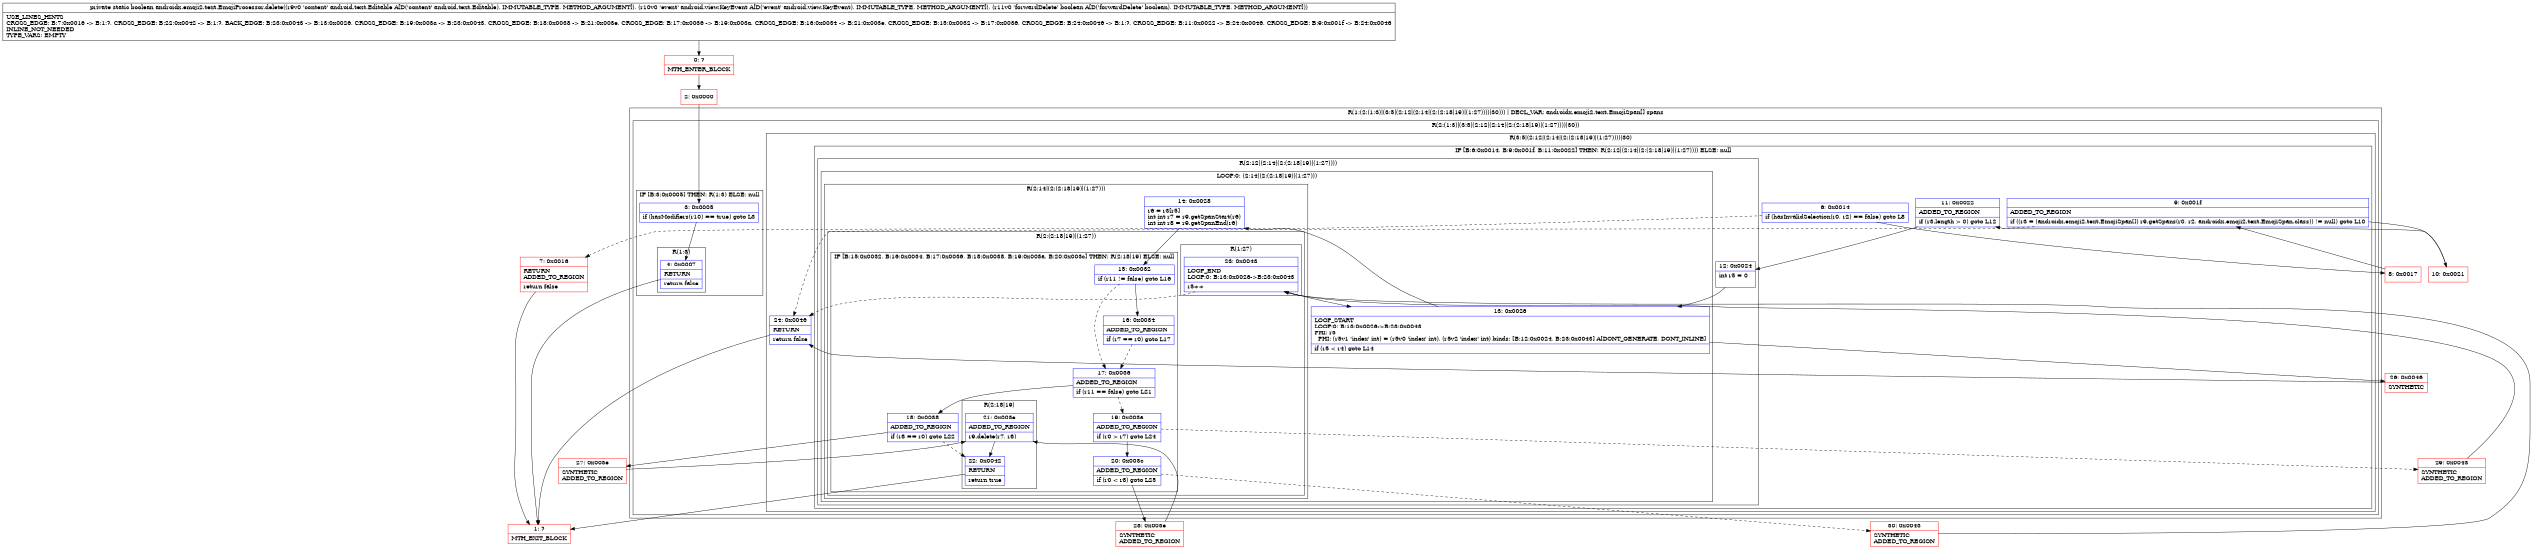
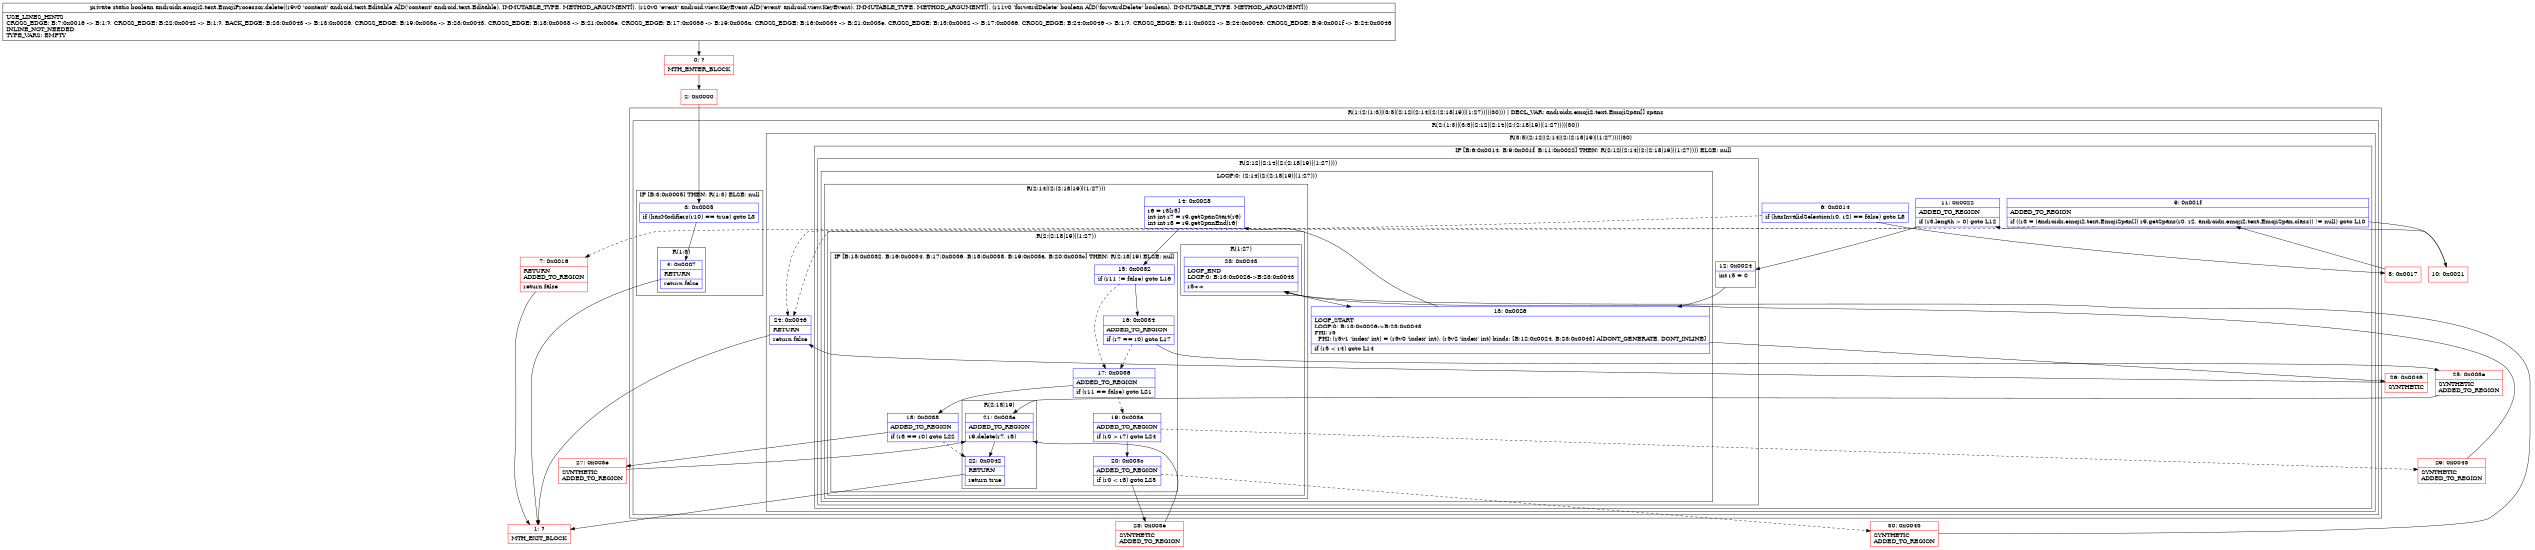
edge "23: 0x0043" -> "24: 0x0046": now "11: 0x0022" -> "24: 0x0046"
node "25: 0x003e": added
